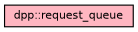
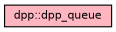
node "dpp::request_queue": label "dpp::request_queue" -> "dpp::dpp_queue"
